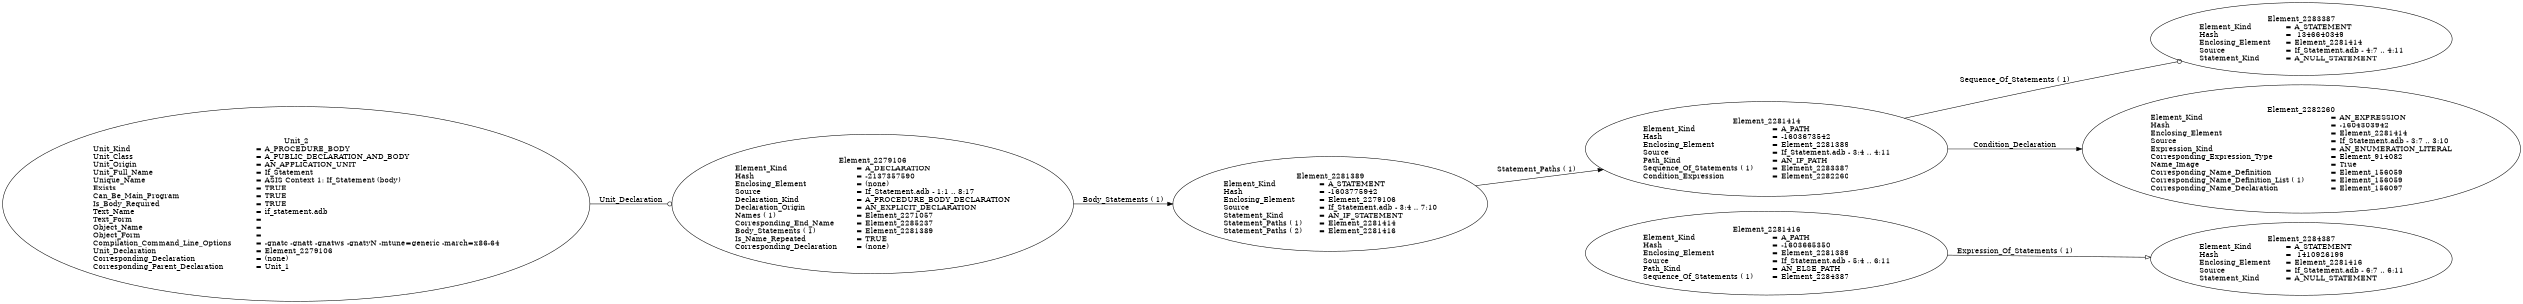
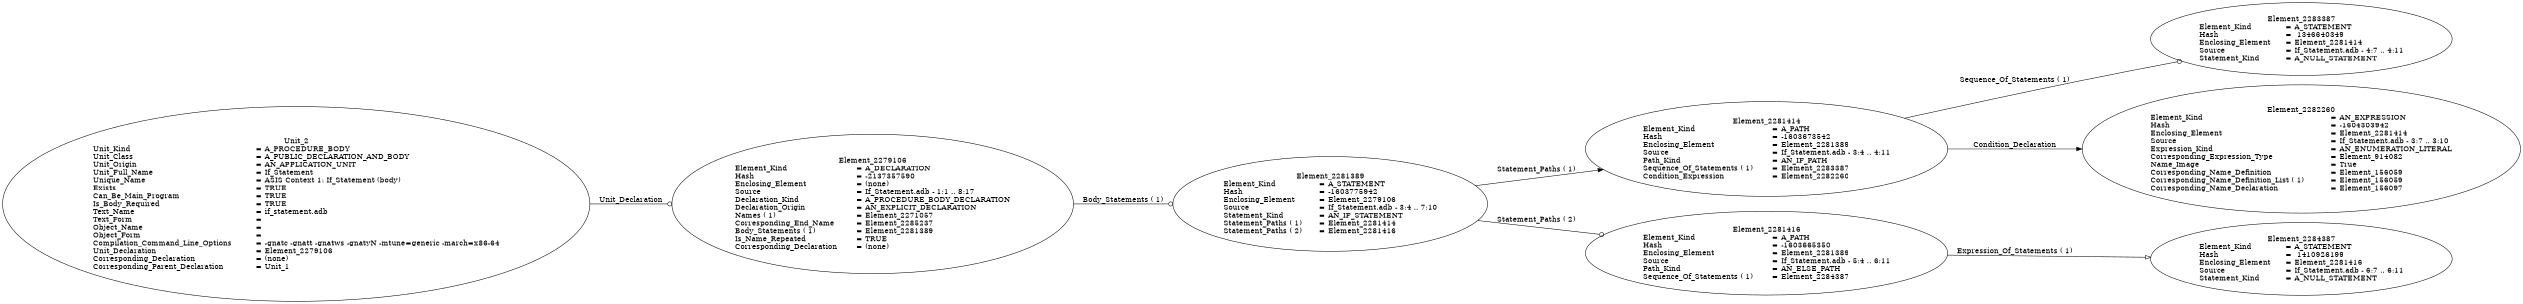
edge "Element_2279106" -> "Element_2281389": arrowhead normal -> odot
edge "Element_2281389" -> "Element_2281416": added, label "Statement_Paths ( 2)"
